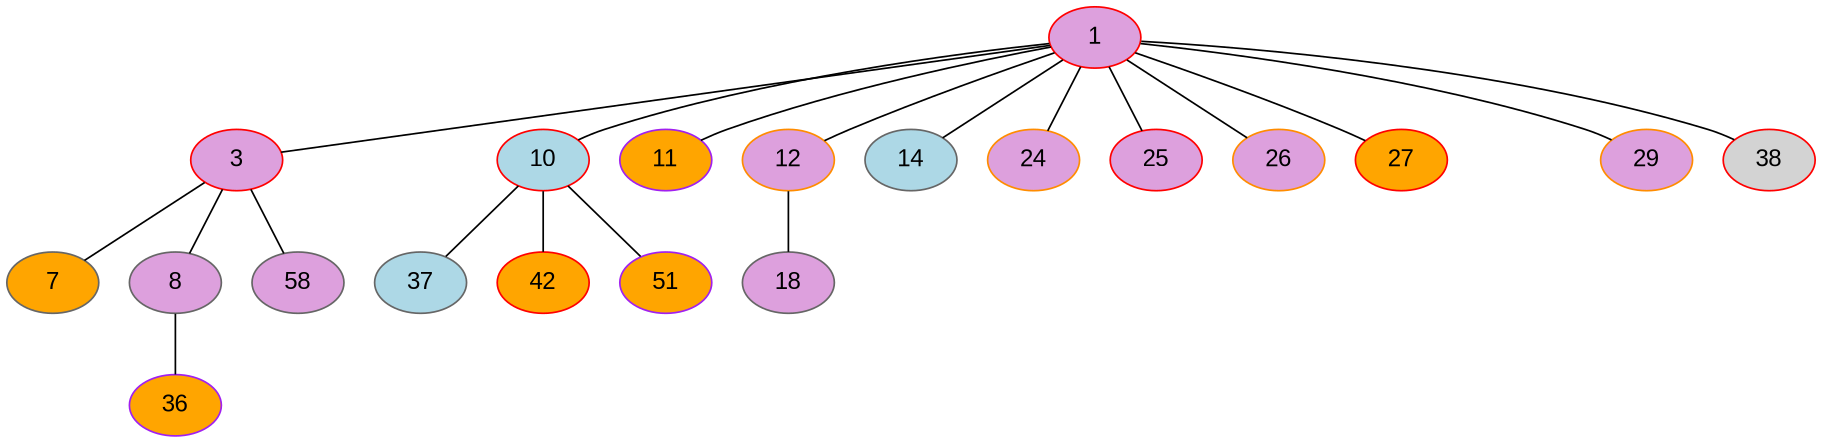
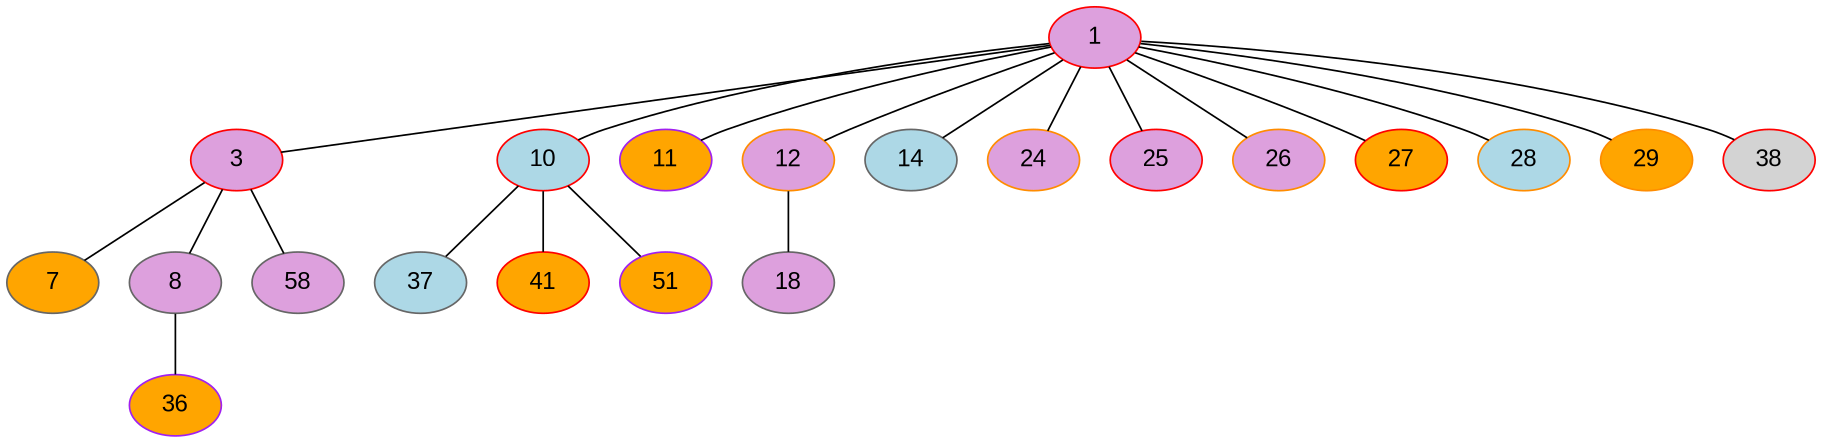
node "28": added
node "29": fillcolor plum -> orange
node "42": label "42" -> "41"
